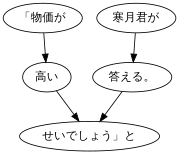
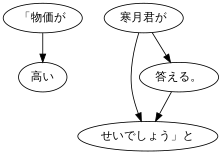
edge "高い" -> "せいでしょう」と": now "寒月君が" -> "せいでしょう」と"
